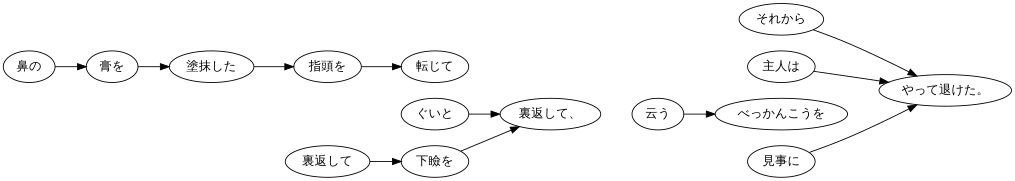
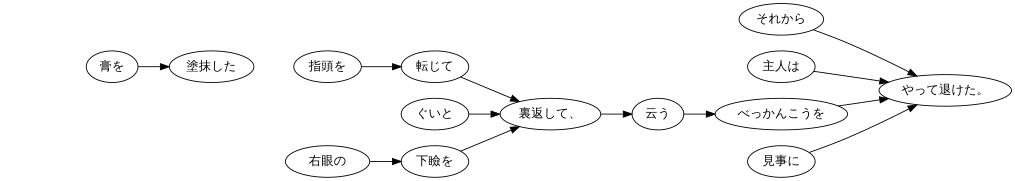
node "鼻の": removed
edge "塗抹した" -> "指頭を": removed
edge "転じて" -> "裏返して、": added
edge "べっかんこうを" -> "やって退けた。": added
edge "裏返して、" -> "云う": added
node "裏返して": label "裏返して" -> "右眼の"
